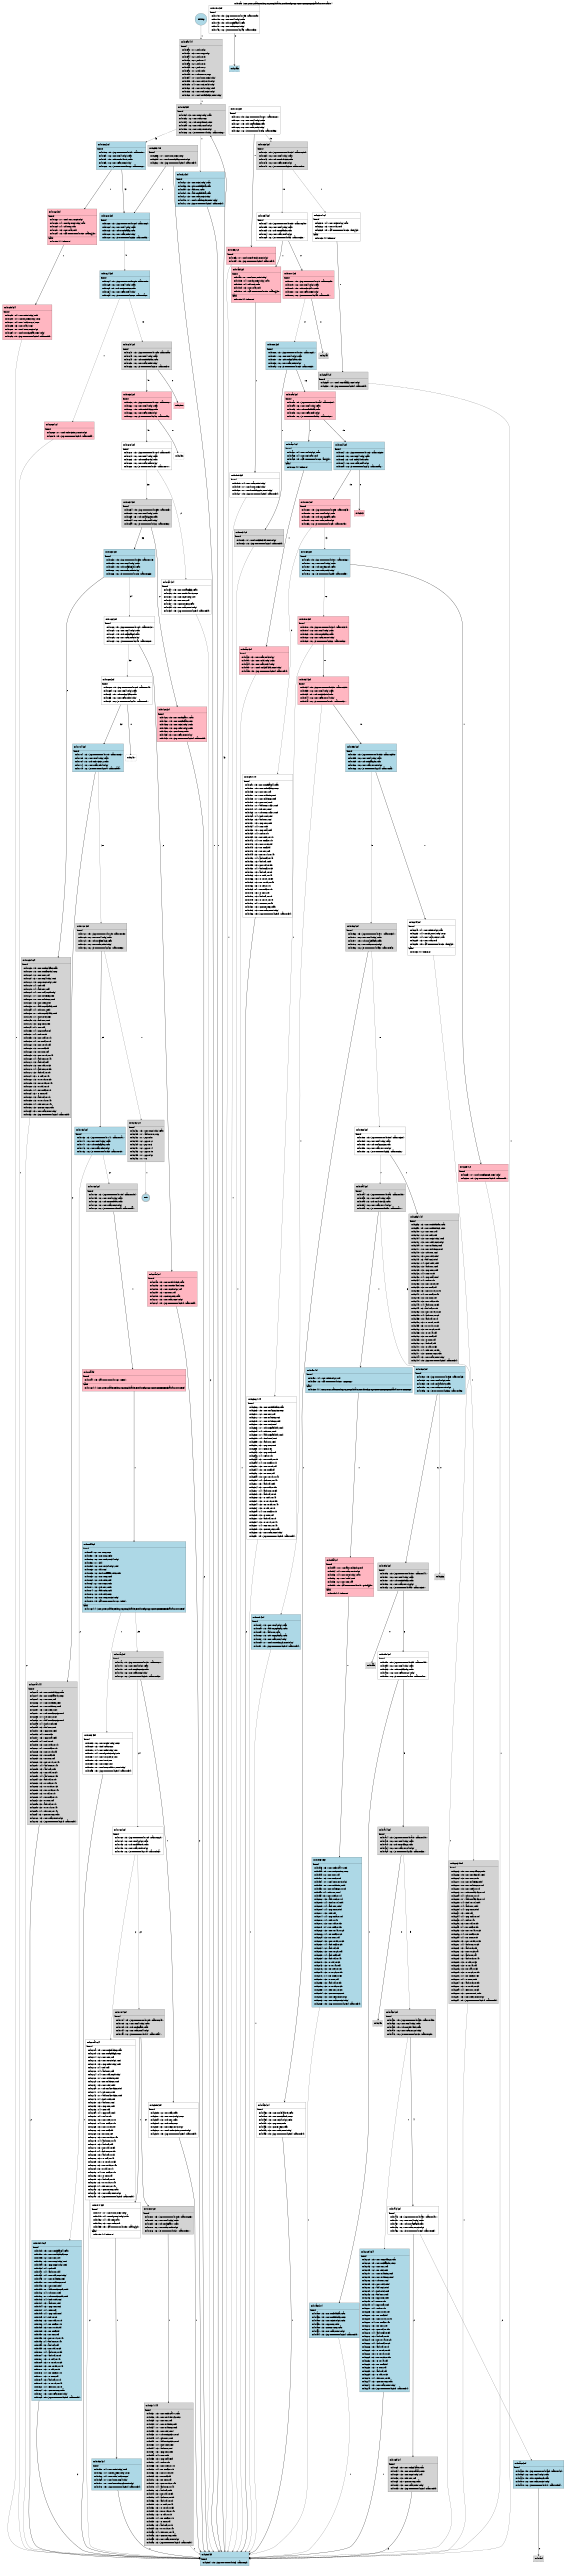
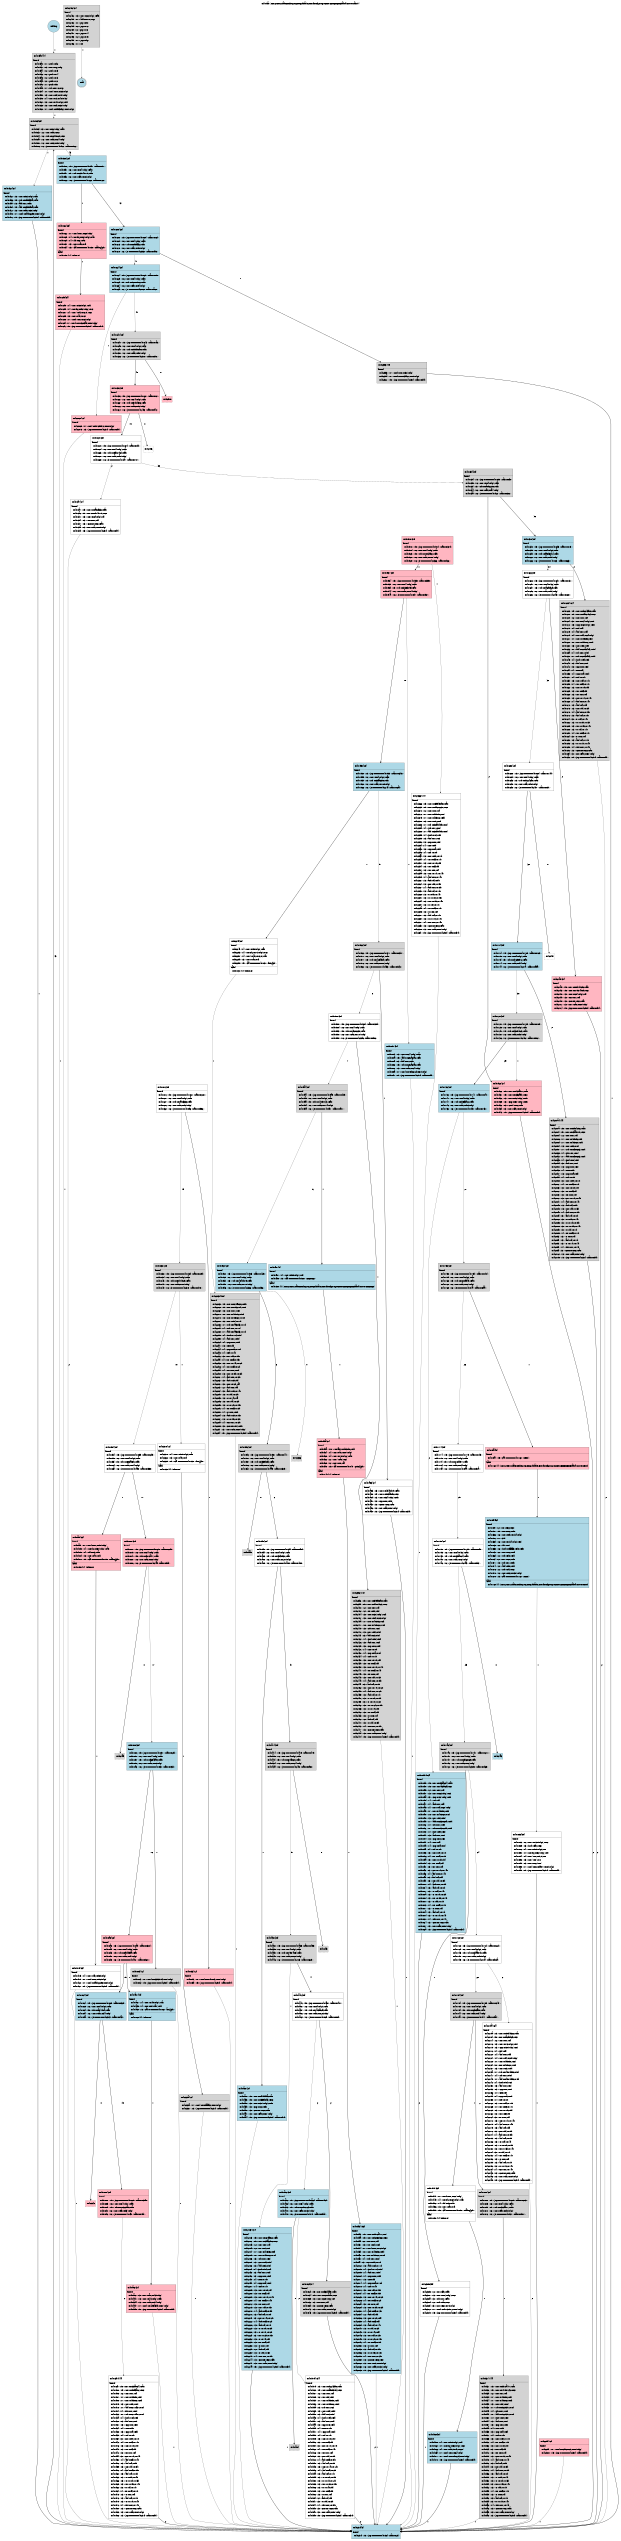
edge "0x402353 [19]" -> "0x401608 [28]": reversed
node "0x4018fc [28]": removed
edge "0x401720 [28]" -> "0x402482 [21]": now "0x401720 [28]" -> "0x401b2c [27]"
node "Exit": label "Exit" -> "Final"
node "0x401774 [28]": added
edge "0x401e4f [52]" -> "0x4017ac [28]": now "0x401790 [28]" -> "0x4017ac [28]"
node "0x401b7d [134]": added
